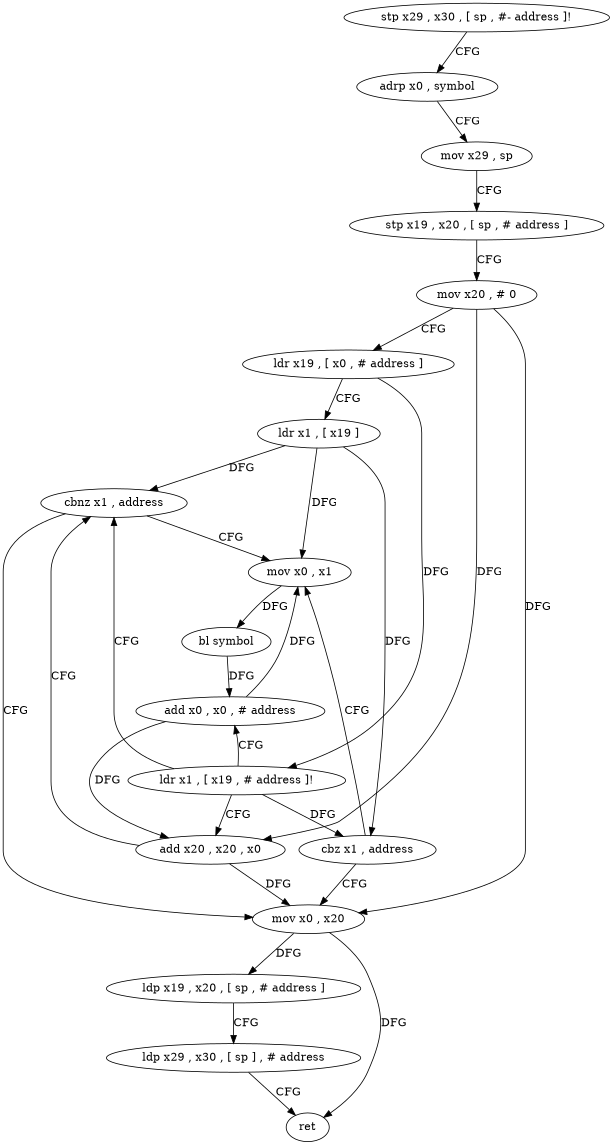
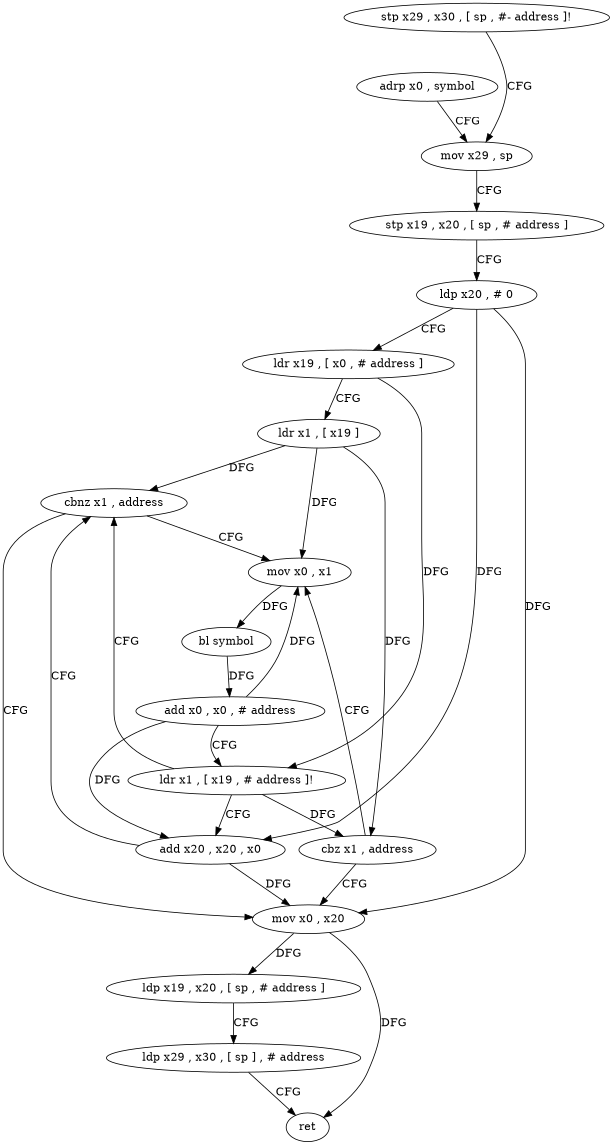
edge "stp x29 , x30 , [ sp , #- address ]!" -> "adrp x0 , symbol": now "stp x29 , x30 , [ sp , #- address ]!" -> "mov x29 , sp"
node "mov x20 , # 0": label "mov x20 , # 0" -> "ldp x20 , # 0"
edge "ldr x1 , [ x19 , # address ]!" -> "add x0 , x0 , # address": reversed
